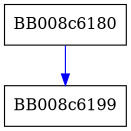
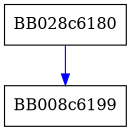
node "BB008c6180": label "BB008c6180" -> "BB028c6180"
